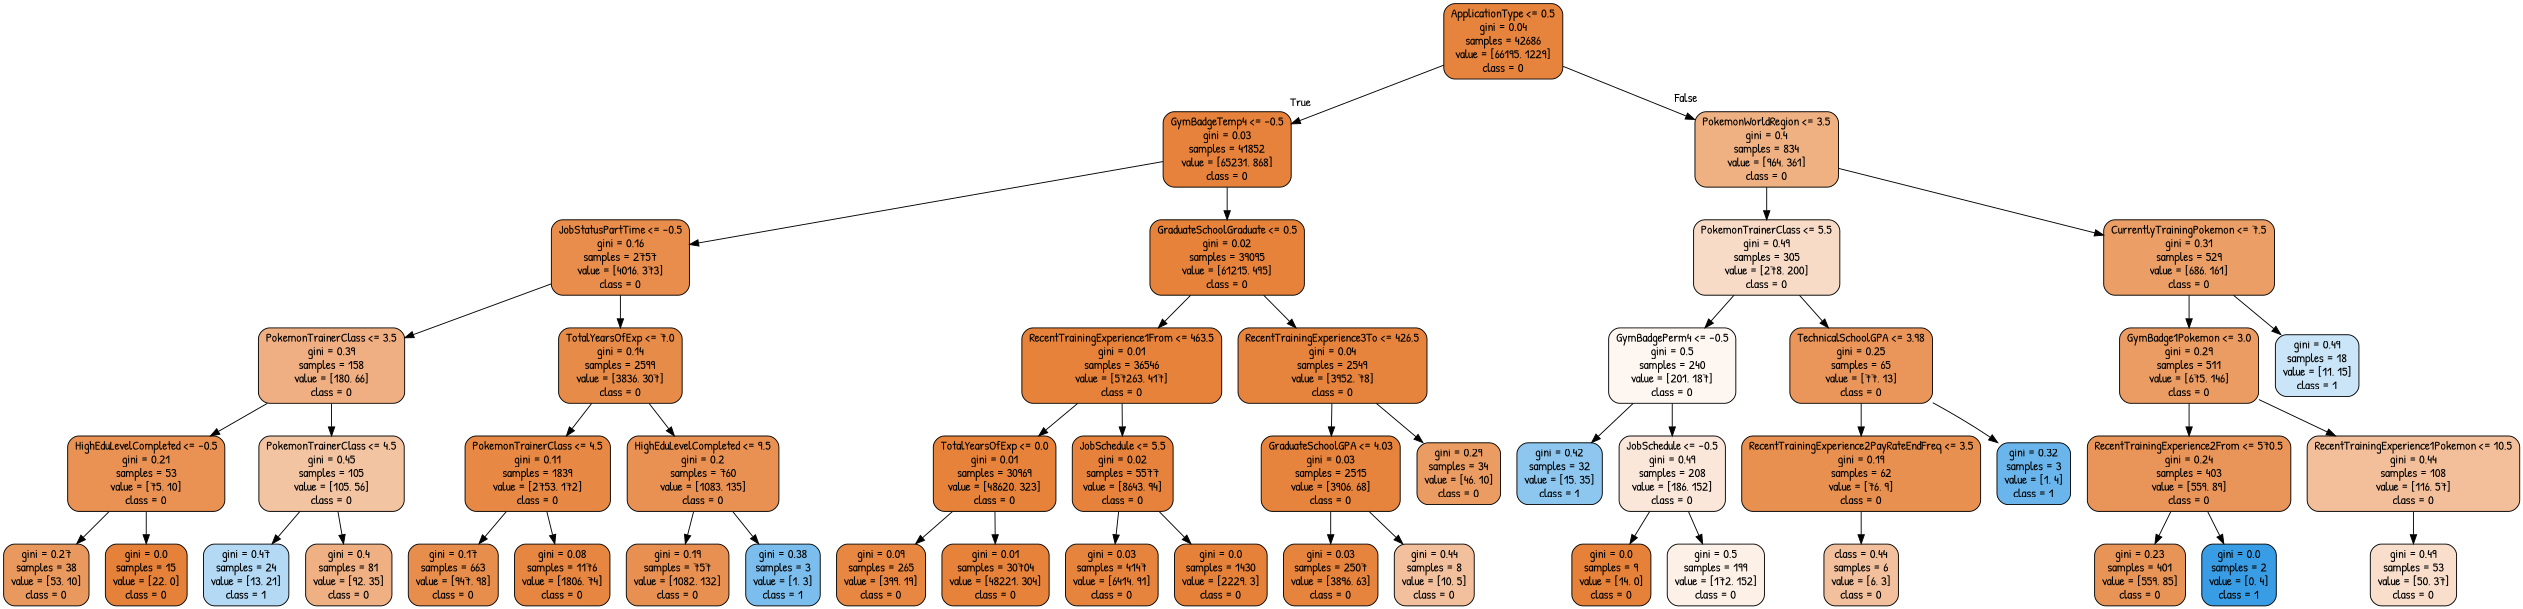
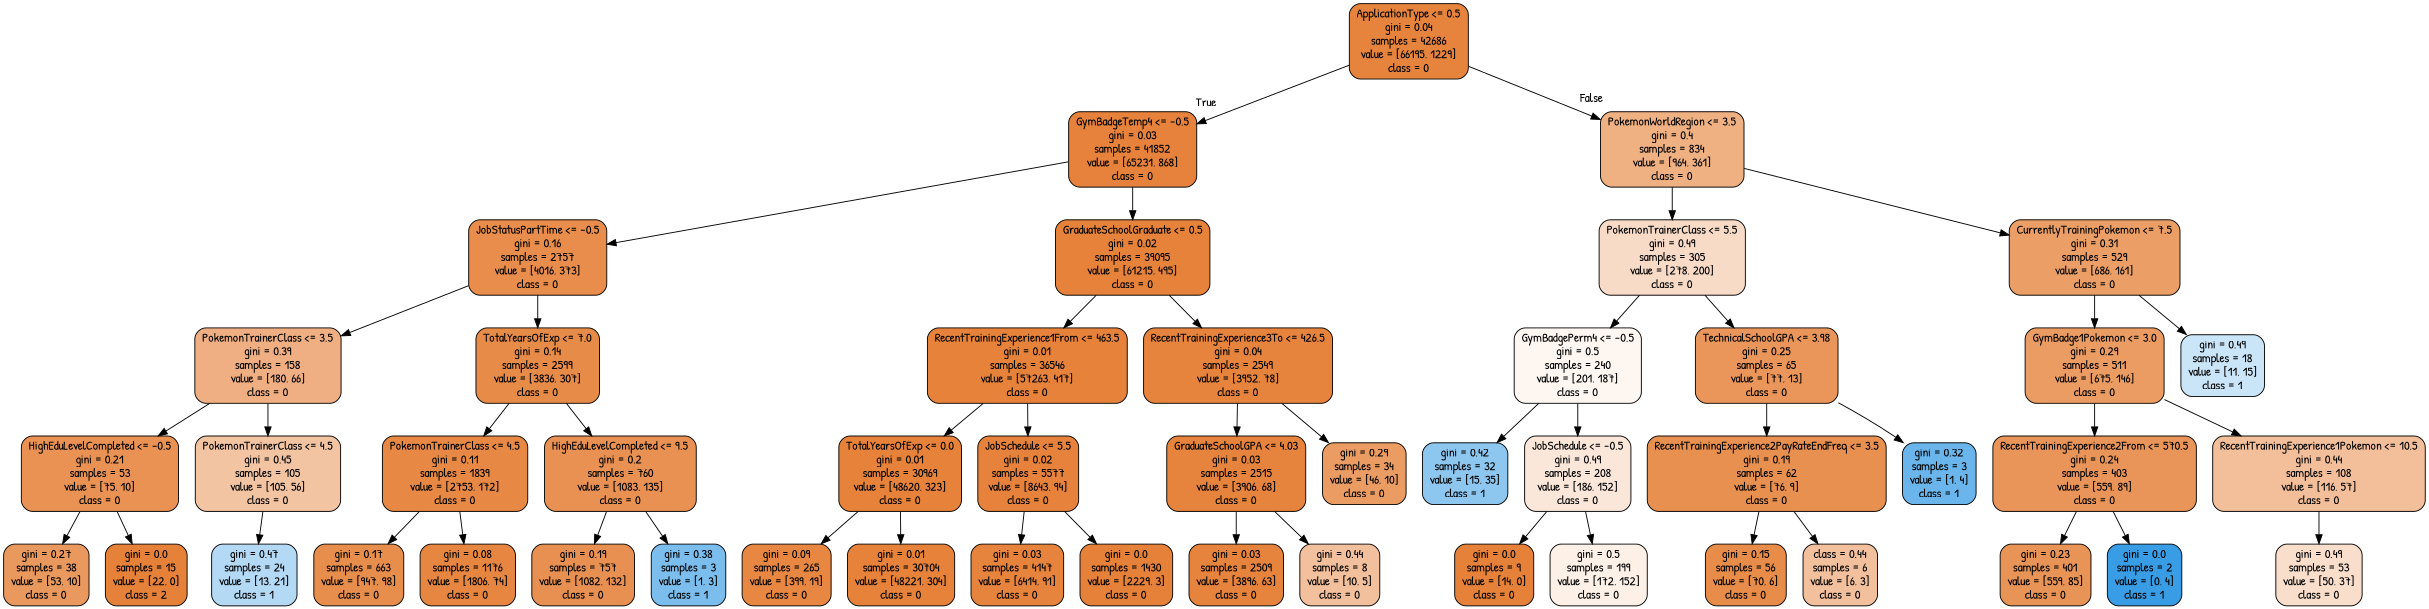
node "gini = 0.0 samples = 15 value = [22, 0] class = 0": label "gini = 0.0 samples = 15 value = [22, 0] class = 0" -> "gini = 0.0 samples = 15 value = [22, 0] class = 2"
node "gini = 0.4 samples = 81 value = [92, 35] class = 0": removed
node "gini = 0.03 samples = 2507 value = [3896, 63] class = 0": label "gini = 0.03 samples = 2507 value = [3896, 63] class = 0" -> "gini = 0.03 samples = 2509 value = [3896, 63] class = 0"
node "gini = 0.15 samples = 56 value = [70, 6] class = 0": added
